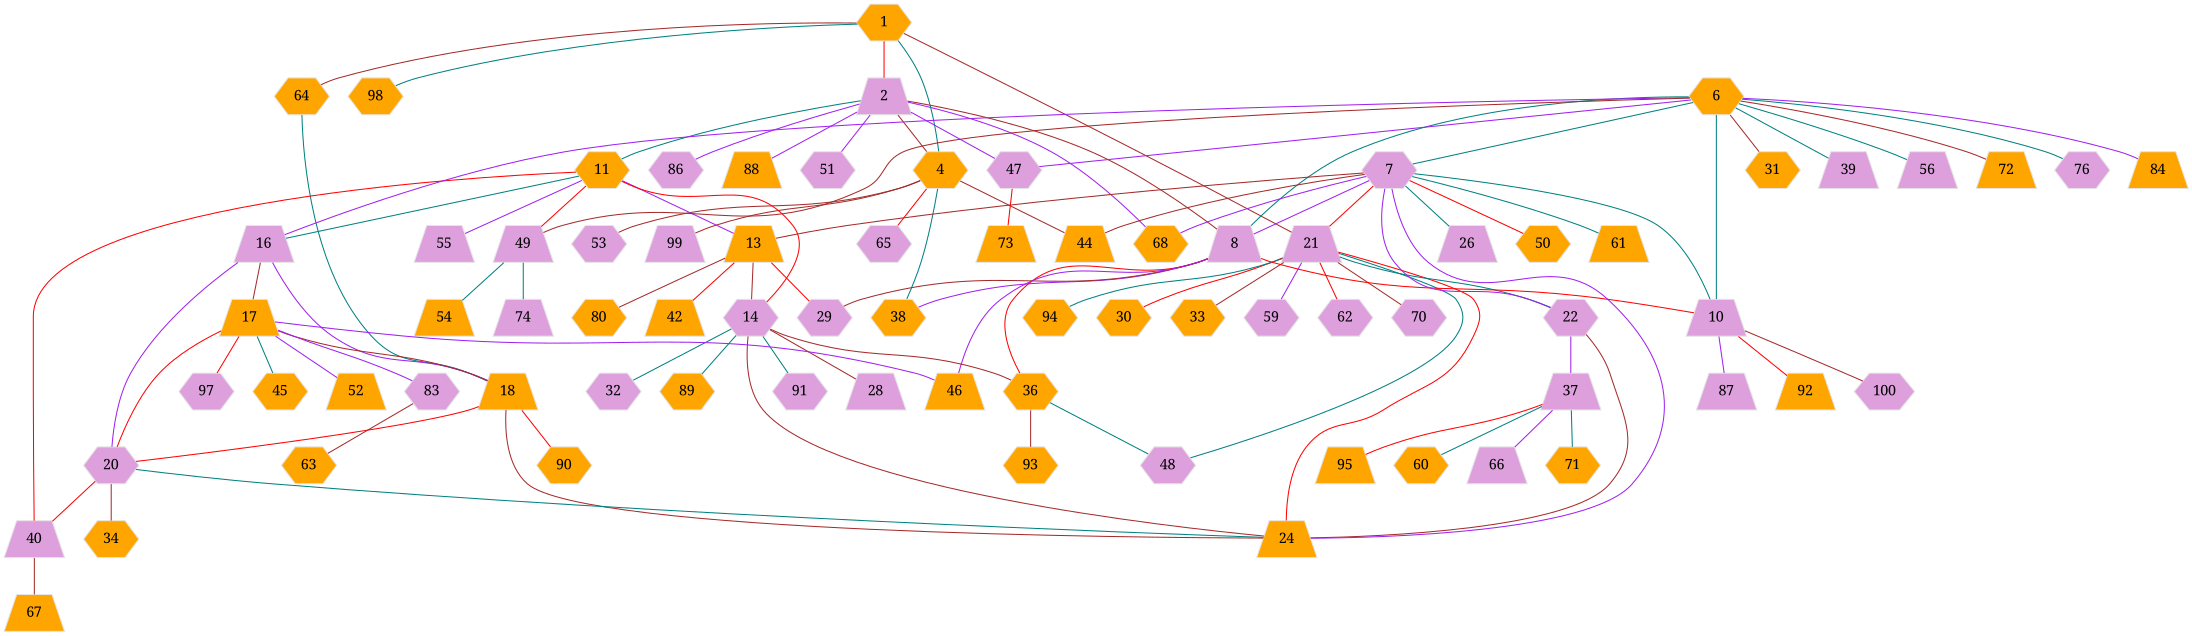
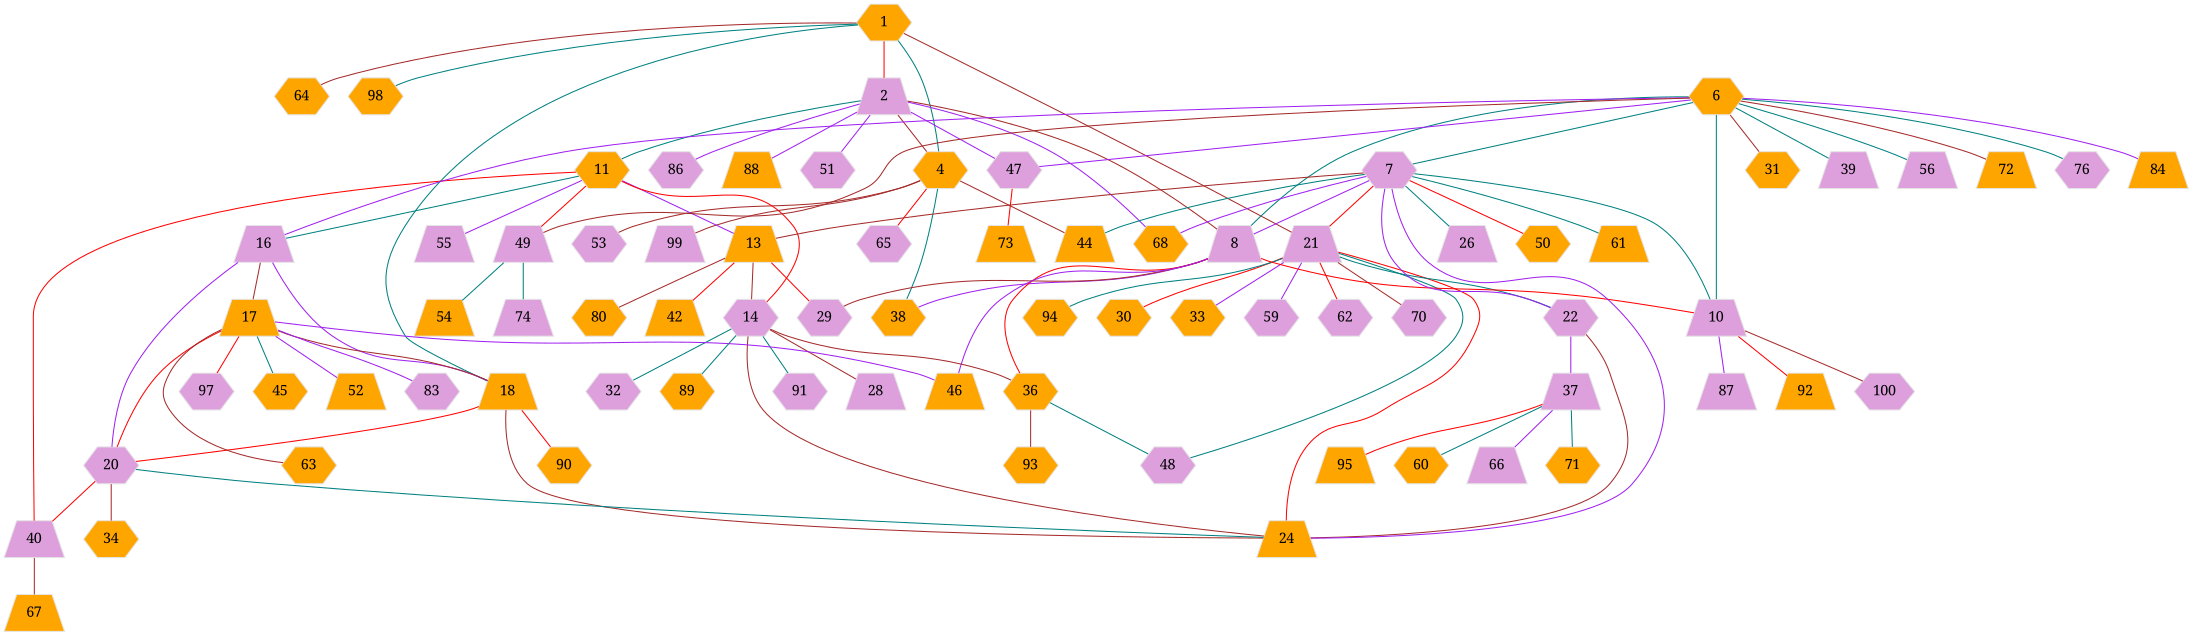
edge "7" -- "44": color brown -> teal
edge "21" -- "33": color brown -> purple
edge "64" -- "18": now "1" -- "18"
edge "83" -- "63": now "17" -- "63"
